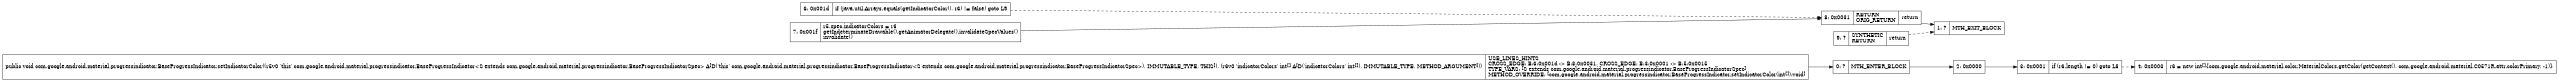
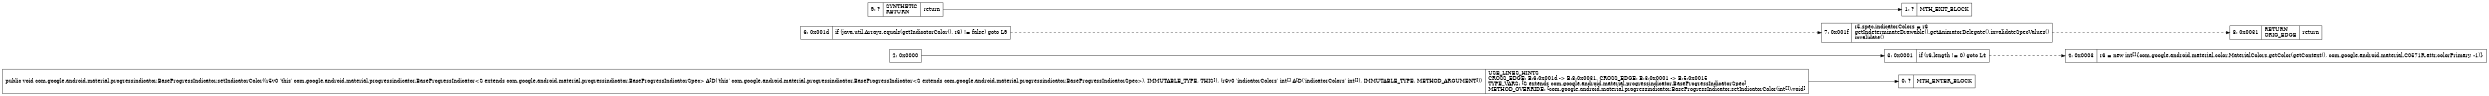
edge "6: 0x001d" -> "8: 0x0031": now "6: 0x001d" -> "7: 0x001f"
node "8: 0x0031": text "ORIG_RETURN" -> "ORIG_EDGE"
edge "8: 0x0031" -> "1: ?": removed
edge "7: 0x001f" -> "8: 0x0031": style solid -> dashed
edge "9: ?" -> "1: ?": style dashed -> solid
edge "0: ?" -> "2: 0x0000": removed
node "3: 0x0001": text "if (r6.length != 0) goto L8" -> "if (r6.length != 0) goto L4"
